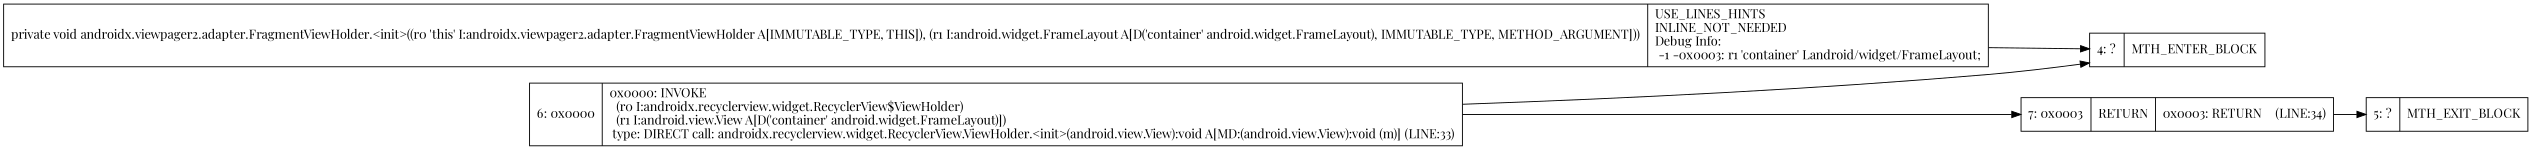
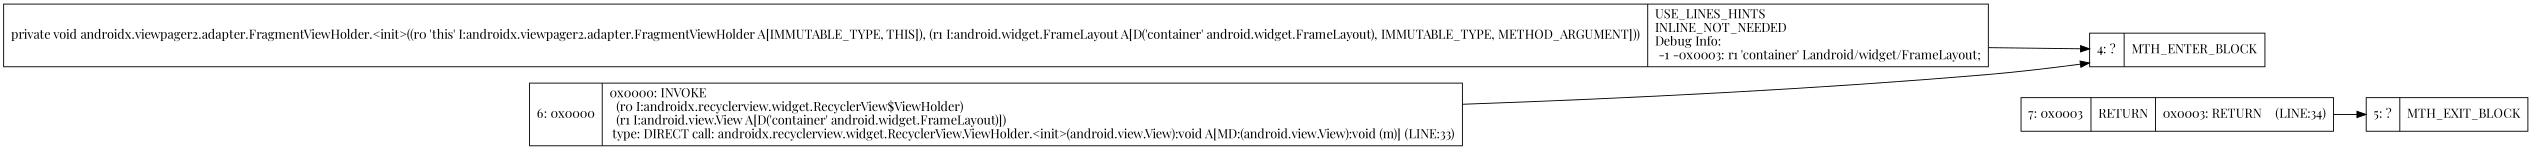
edge "6: 0x0000" -> "7: 0x0003": removed
